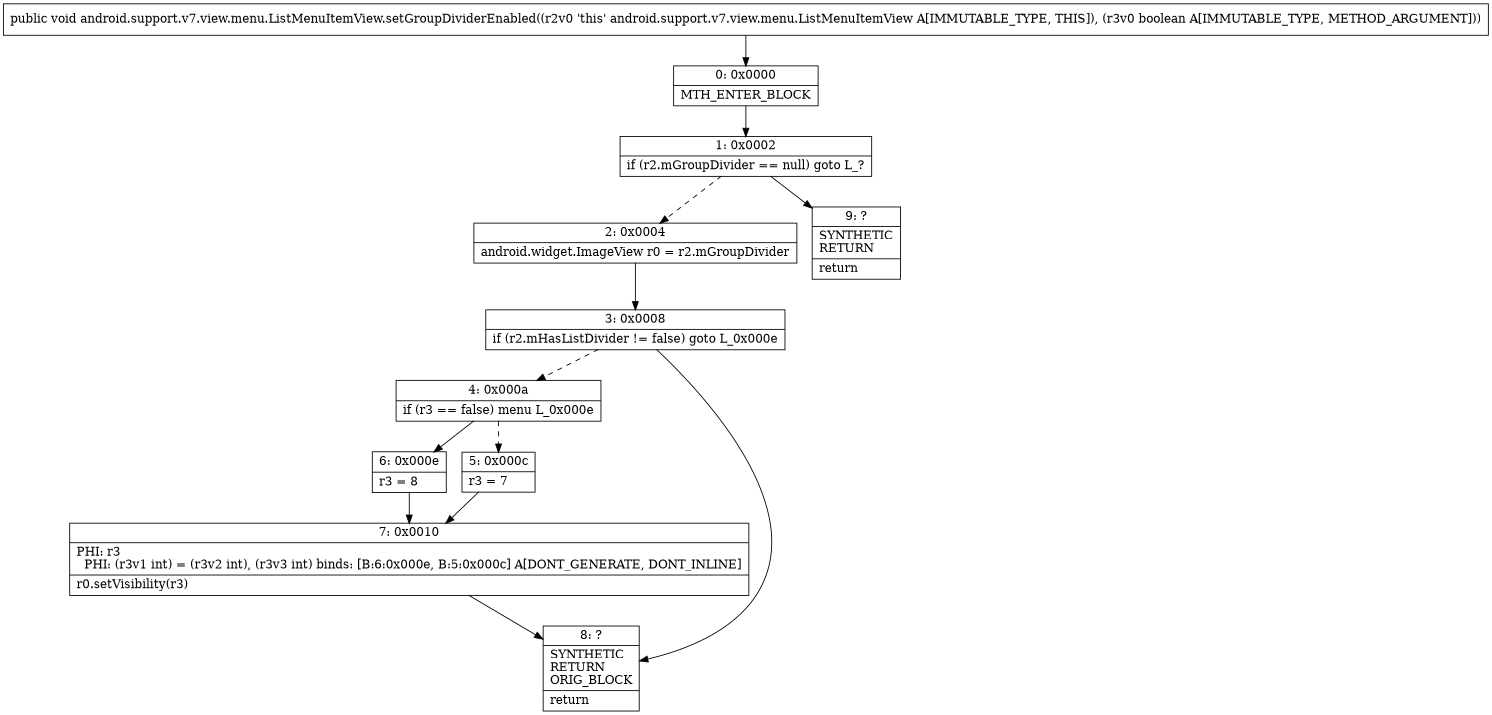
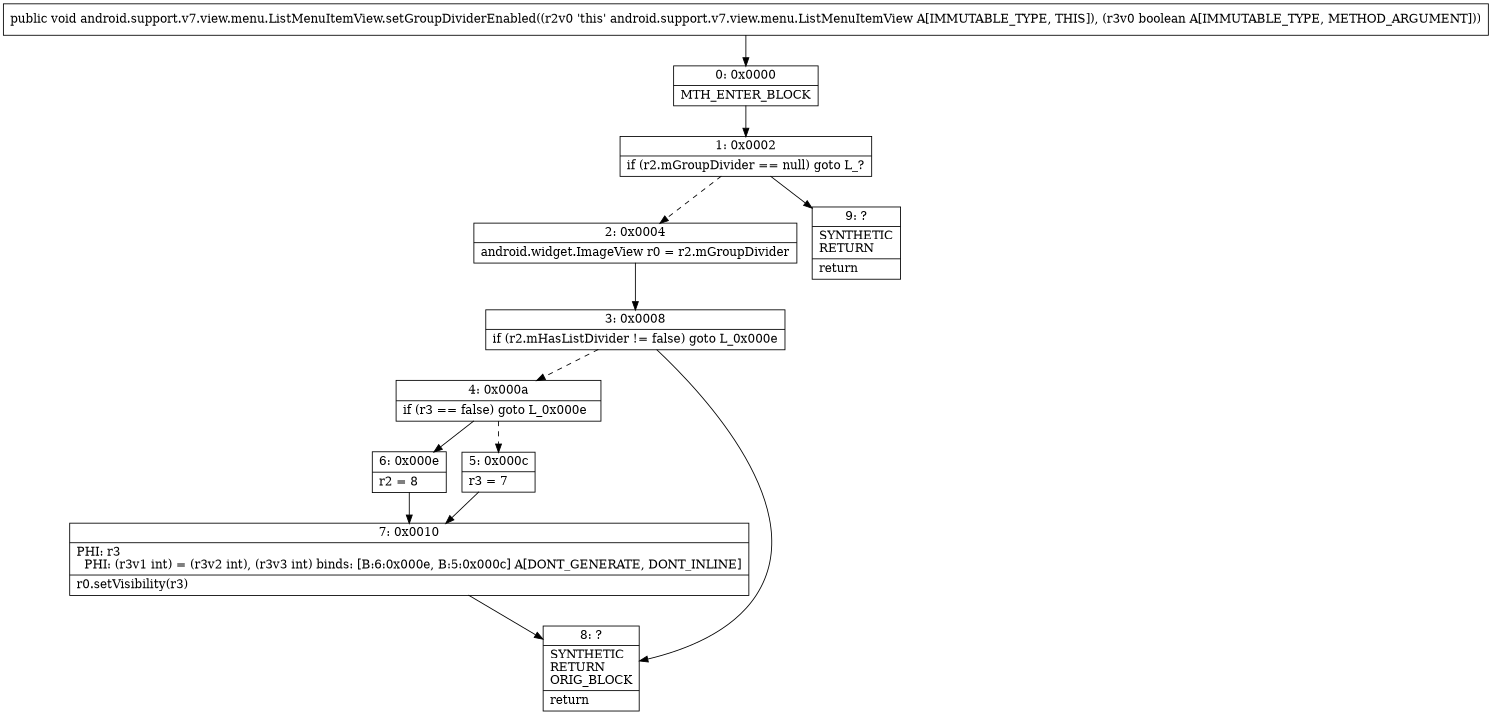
node "4: 0x000a": text "if (r3 == false) menu L_0x000e" -> "if (r3 == false) goto L_0x000e"
node "6: 0x000e": text "r3 = 8" -> "r2 = 8"
